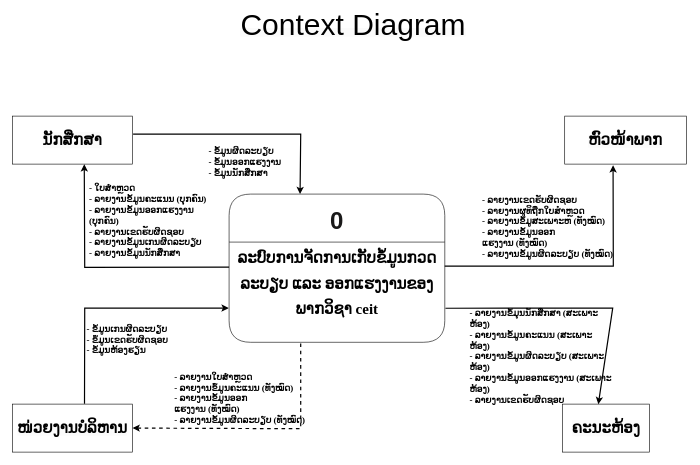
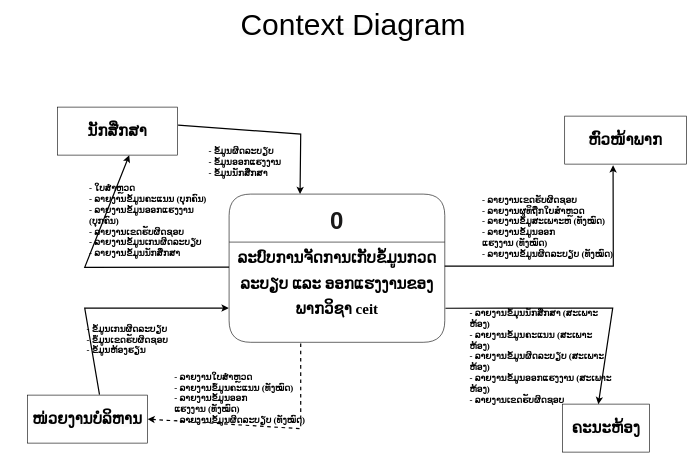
node "ນັກສືກສາ": moved (72, 140) -> (117, 131)
node "ໜ່ວຍງານບໍລິຫານ": moved (72, 428) -> (87, 419)
